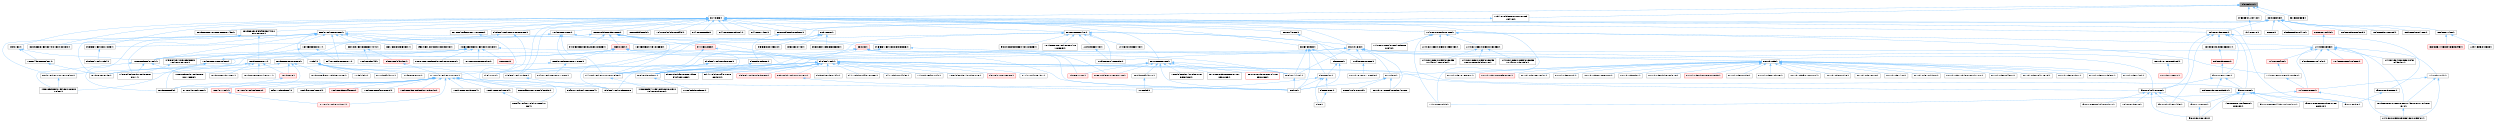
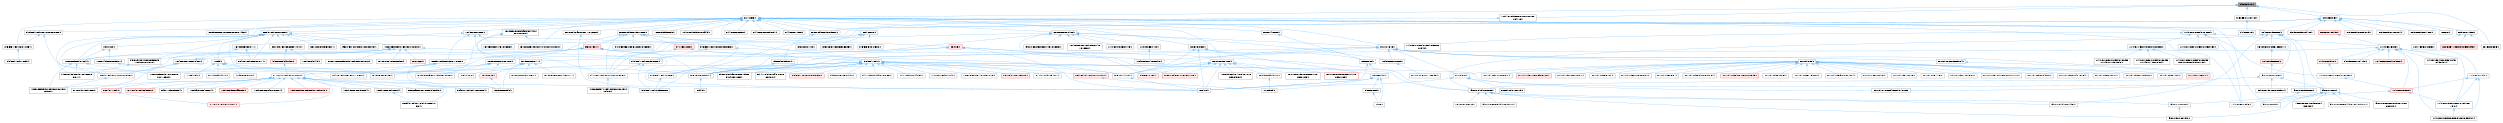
edge "SavePackage.h" -> "PackageWriter.h": added
node "InstancedSkinnedMeshComponent HairStrandsCore.h": label "InstancedSkinnedMeshComponent HairStrandsCore.h" -> "InstancedSkinnedMeshComponent Helper.h"
node "UnrealEdSharedPCH.h": label "UnrealEdSharedPCH.h" -> "Public.h"
node "LandscapeTextureStorageProvider_RemoveLinear Keys.h": label "LandscapeTextureStorageProvider_RemoveLinear Keys.h" -> "AnimCompress_RemoveLinear Keys.h"
